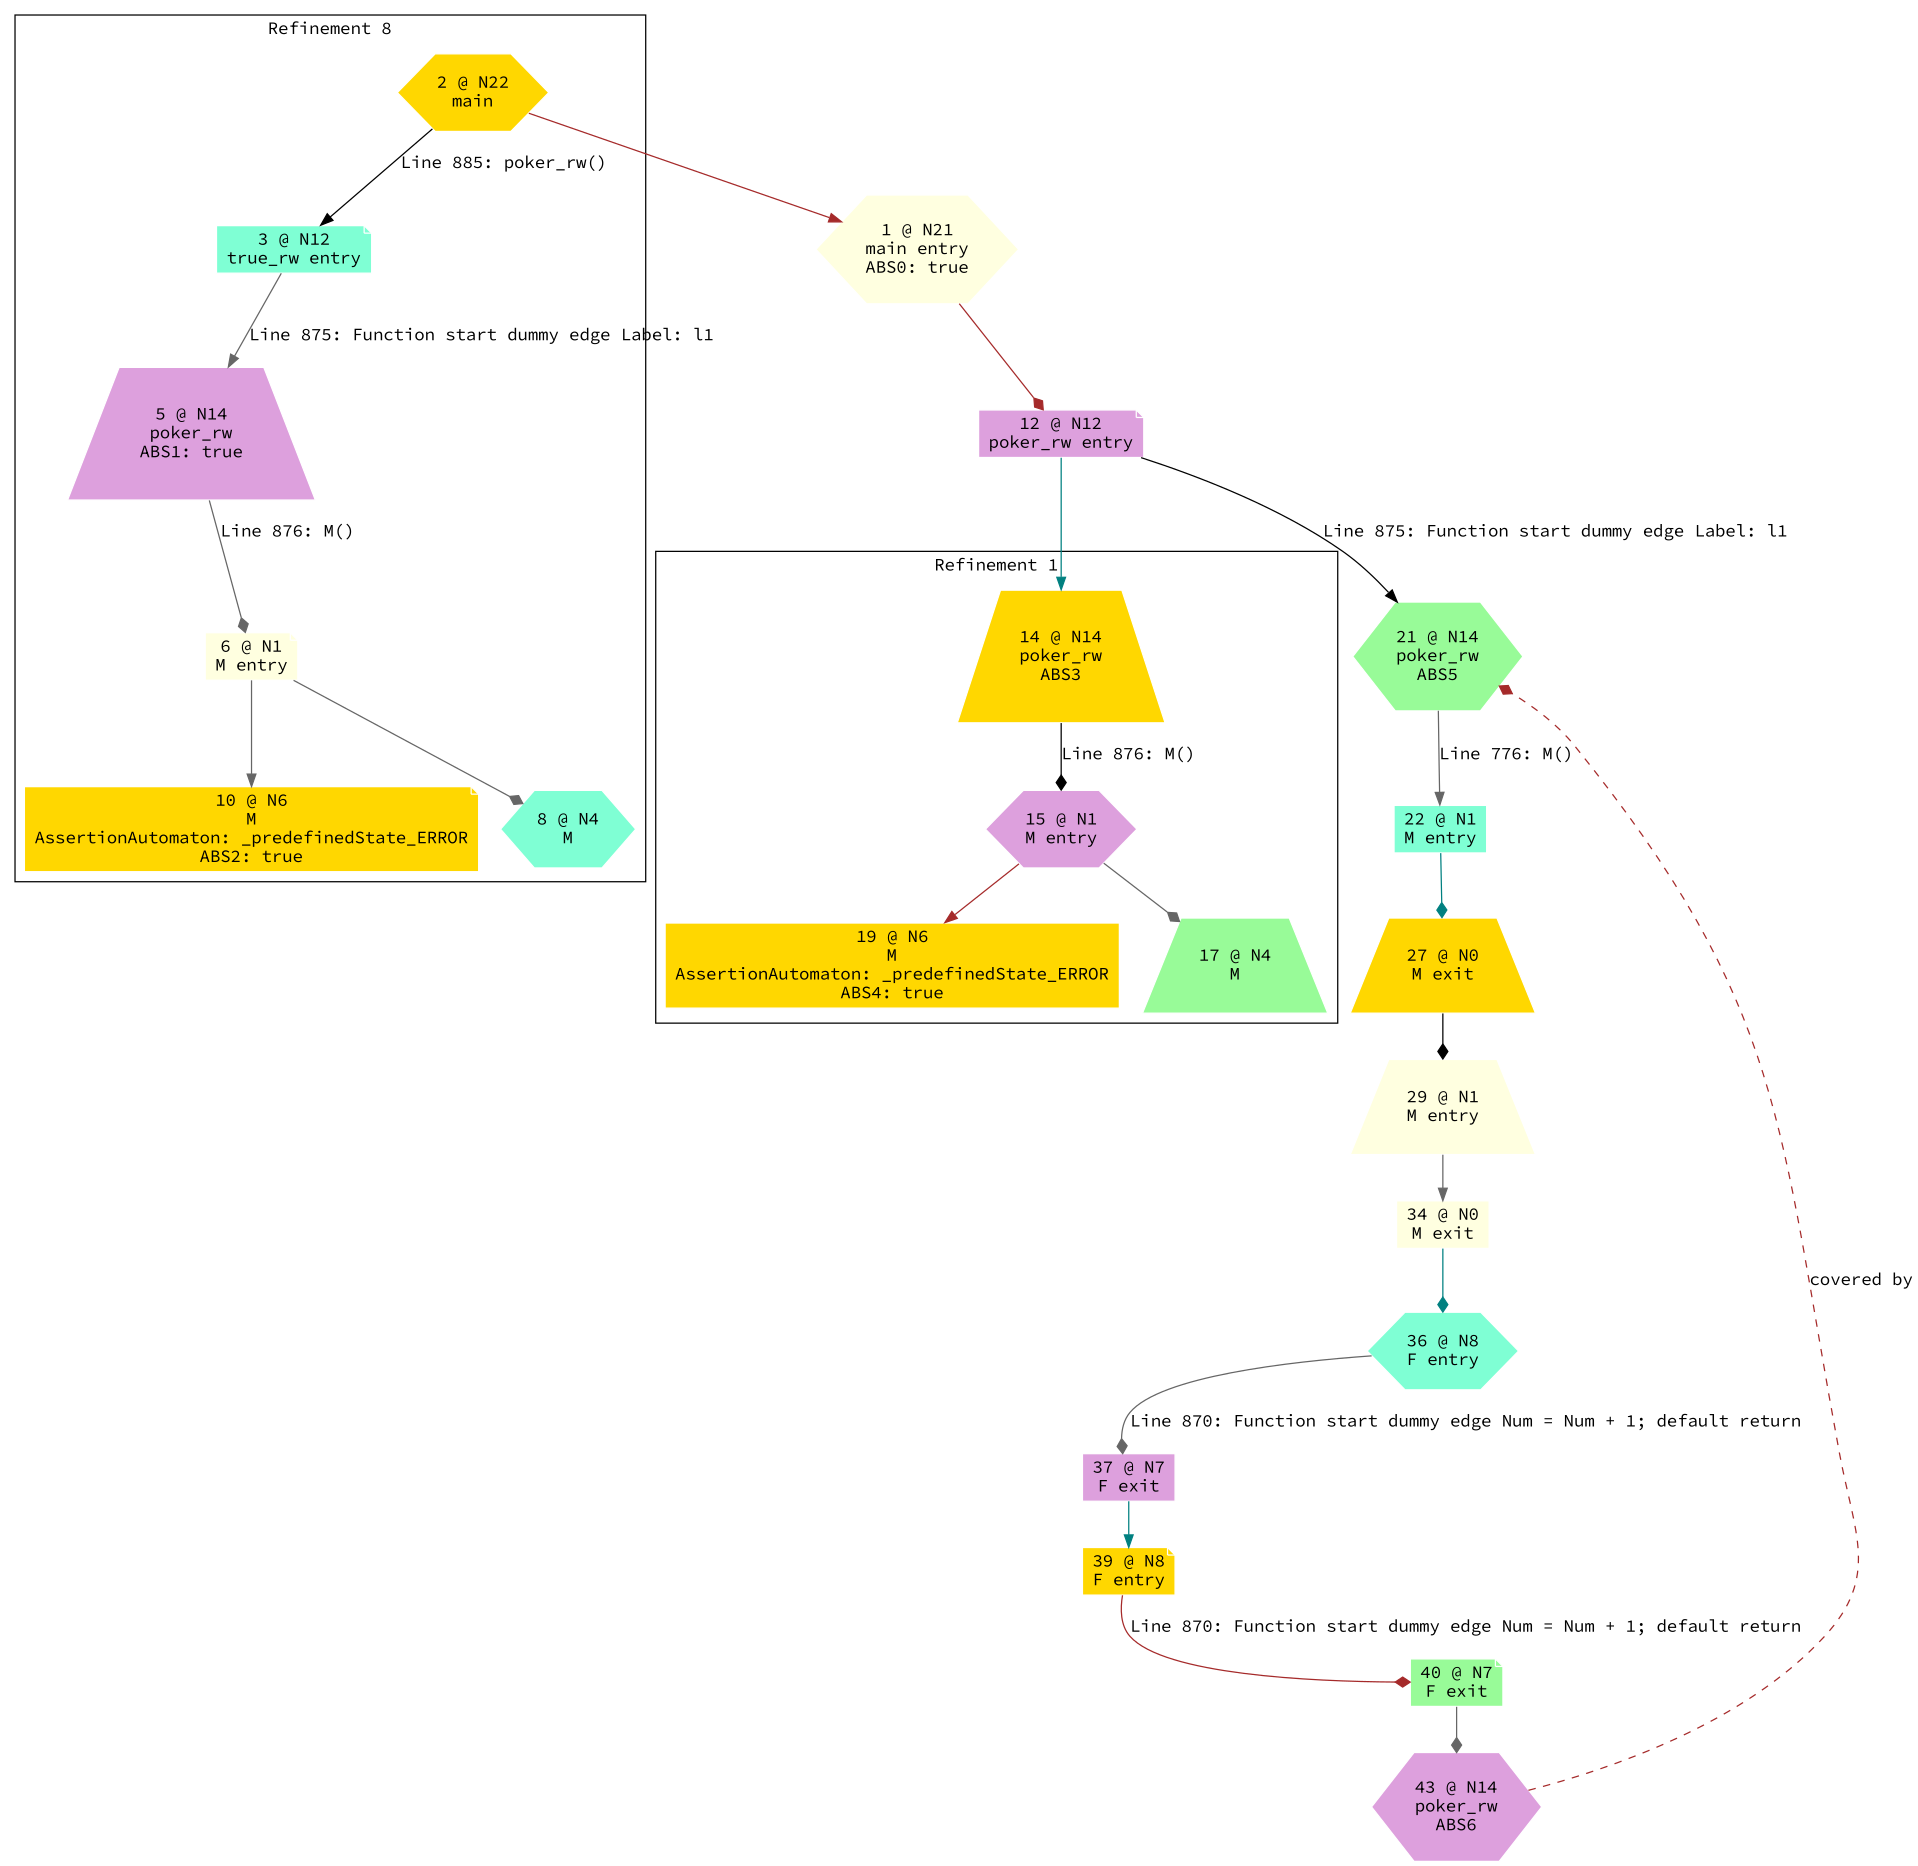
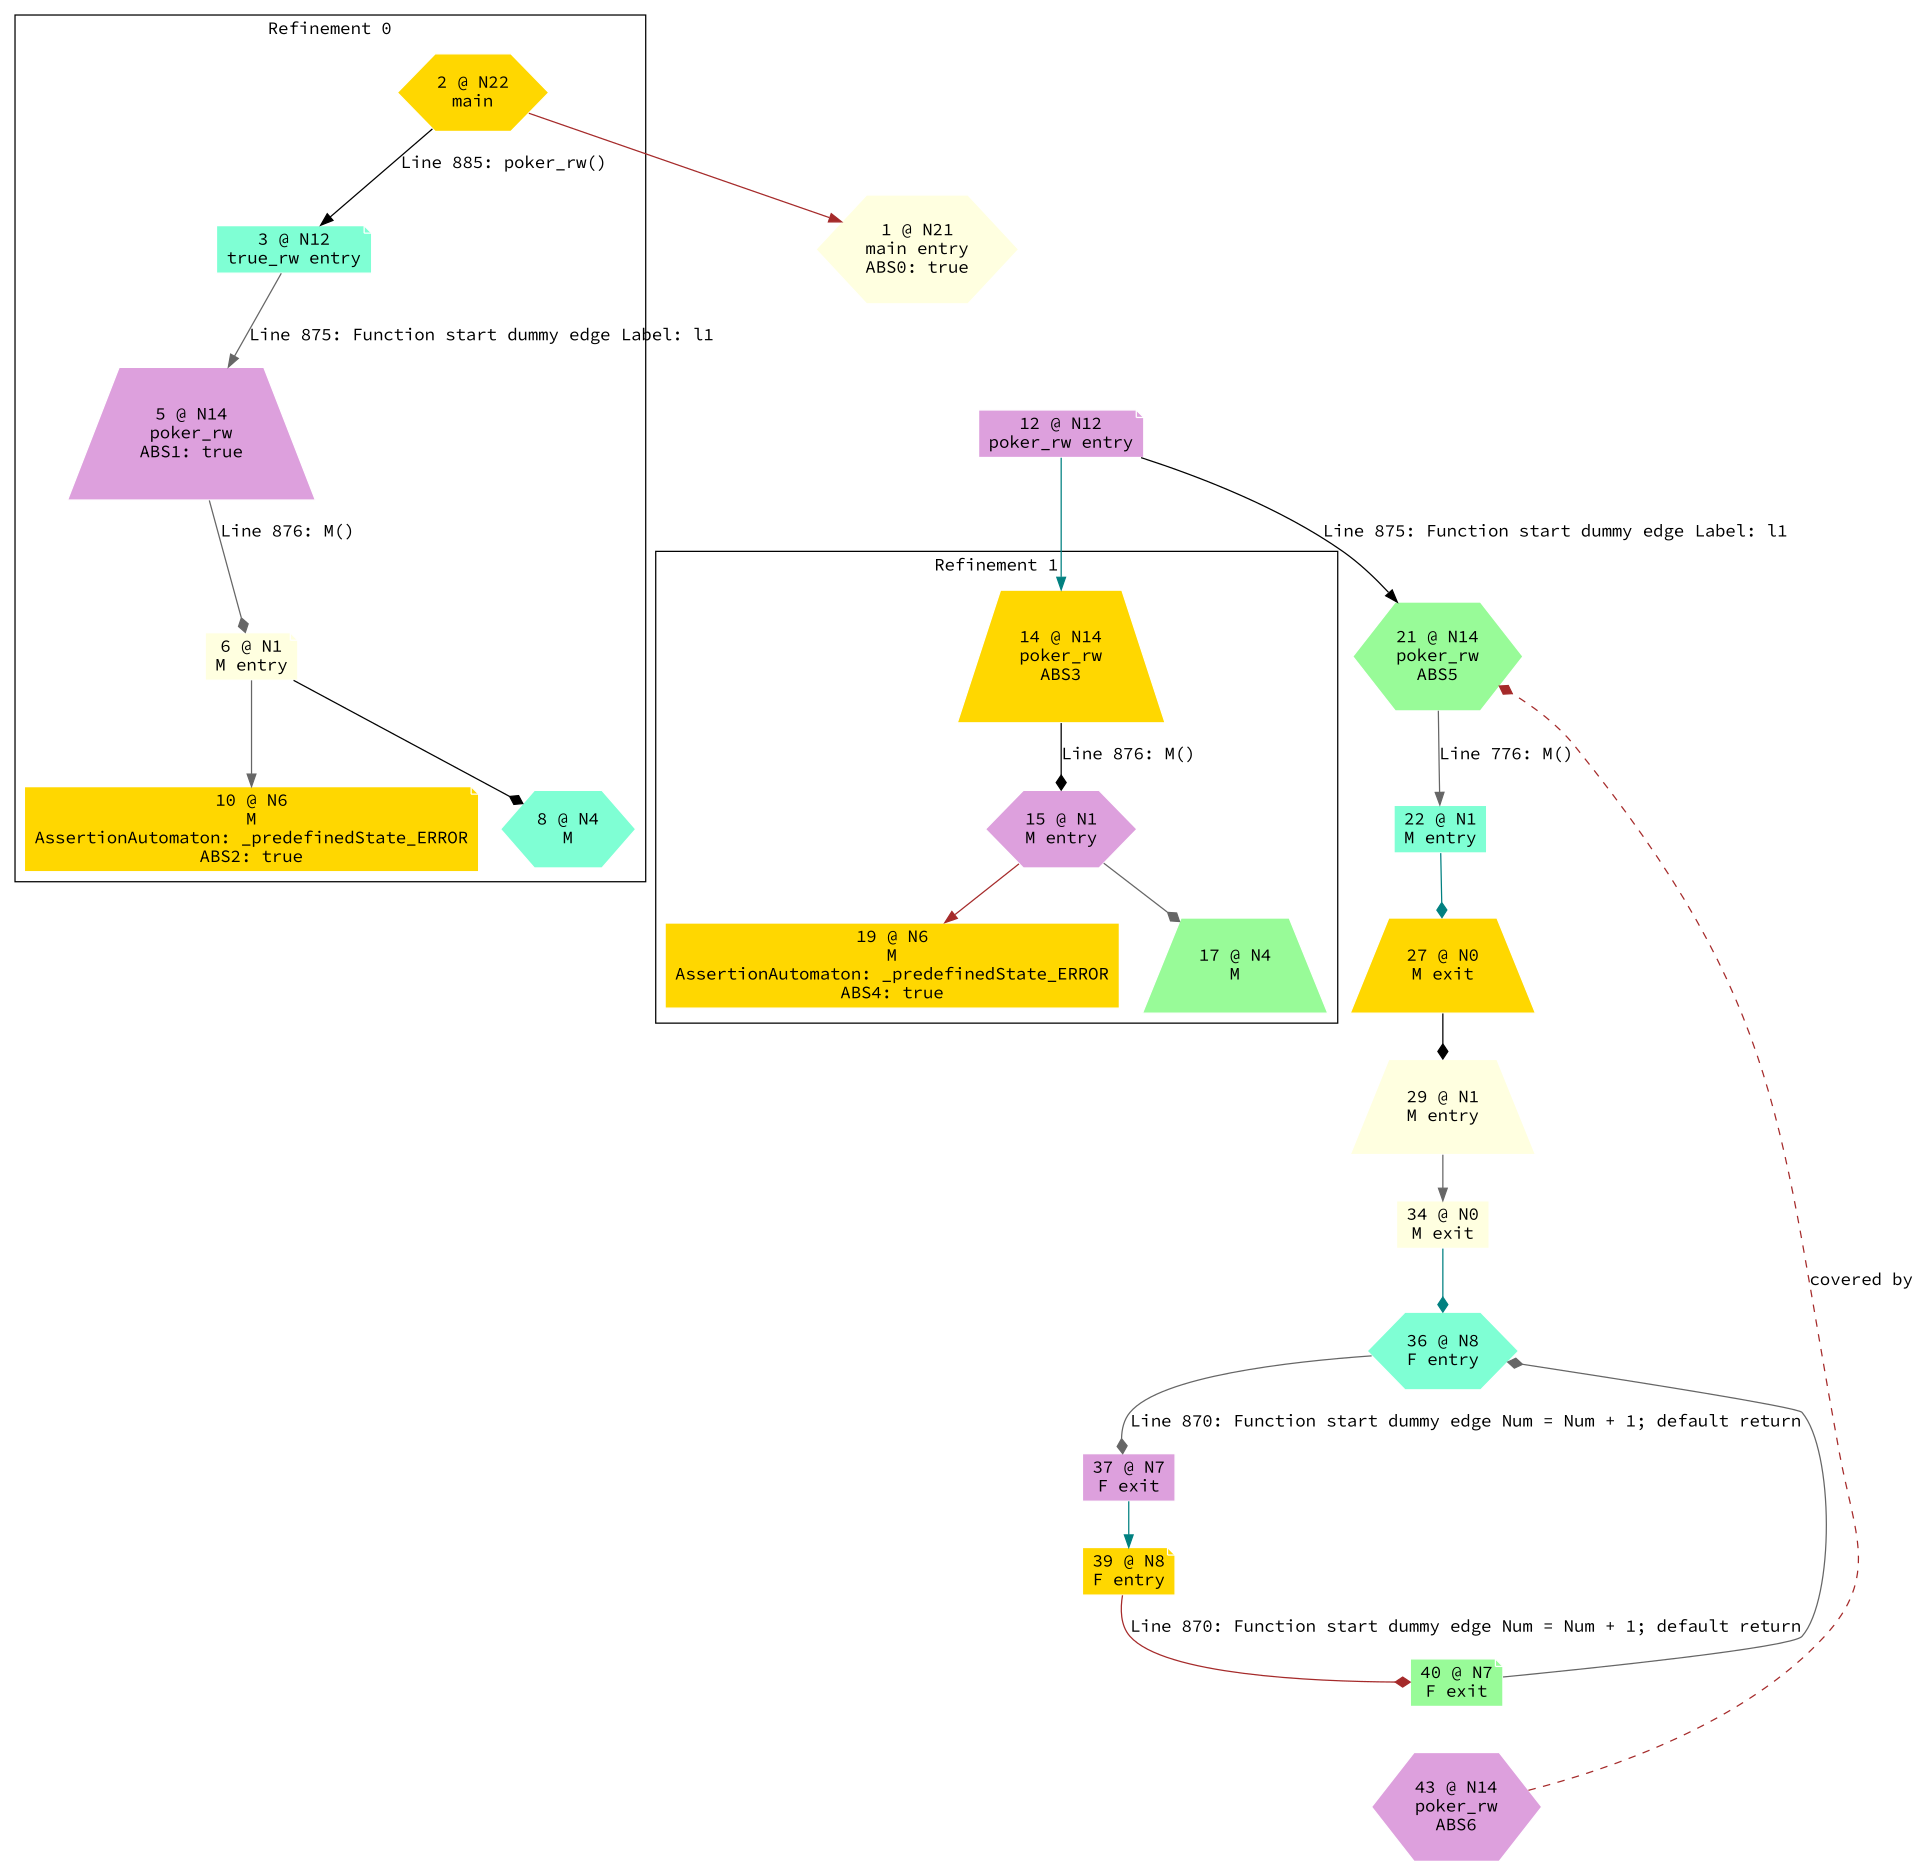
cluster "Refinement 8": label "Refinement 8" -> "Refinement 0"
edge "1 @ N21 main entry ABS0: true" -> "12 @ N12 poker_rw entry": removed
edge "6 @ N1 M entry" -> "8 @ N4 M": color gray40 -> black
edge "40 @ N7 F exit" -> "43 @ N14 poker_rw ABS6": now "40 @ N7 F exit" -> "36 @ N8 F entry"
